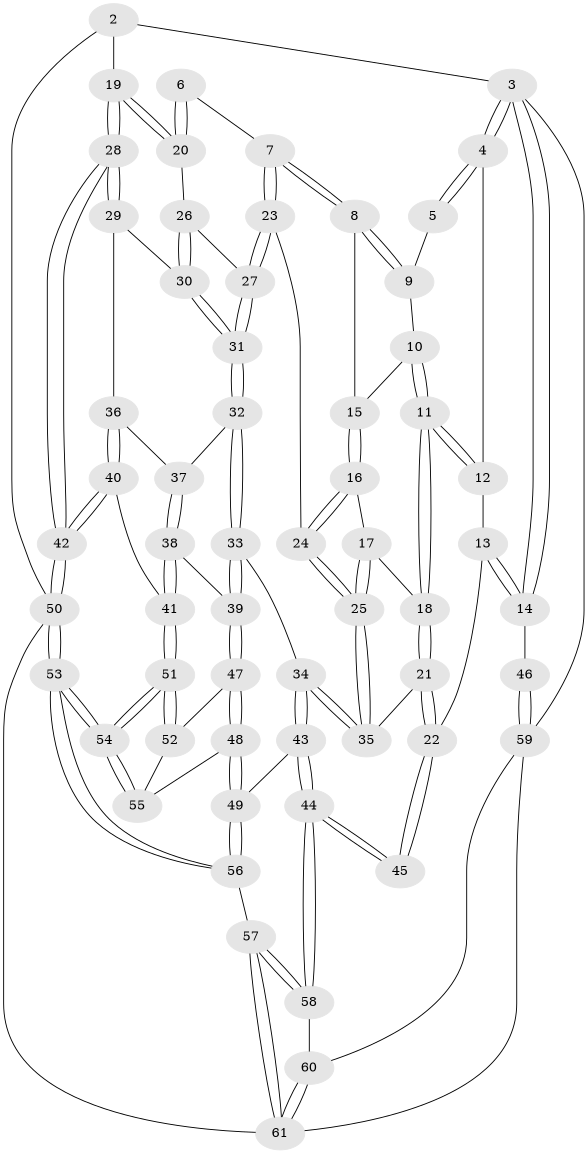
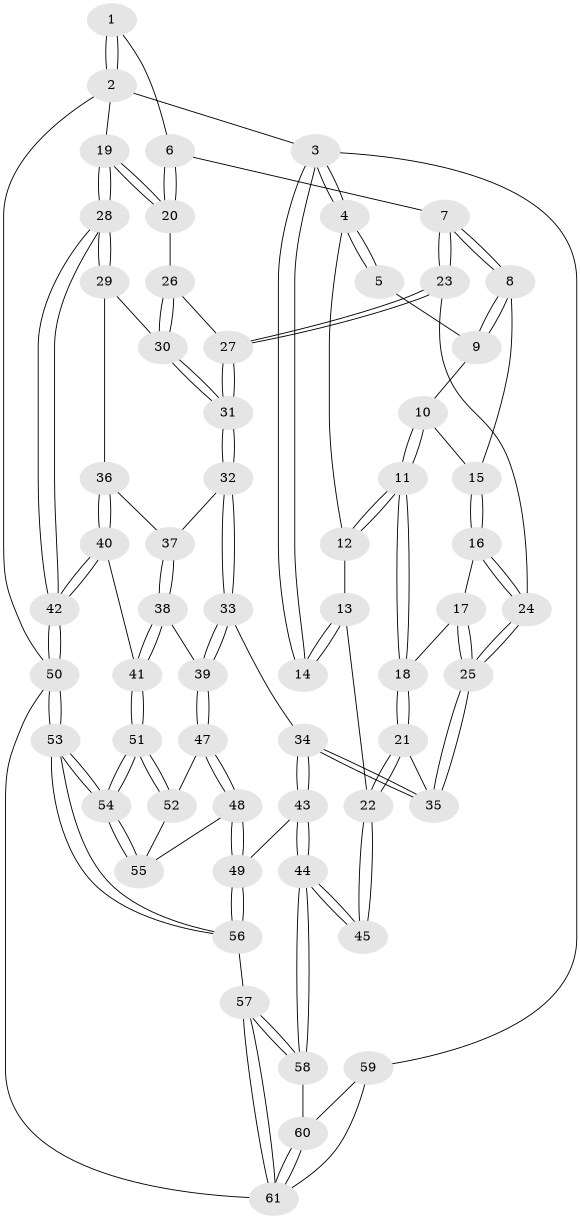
node "1": added
node "46": removed
